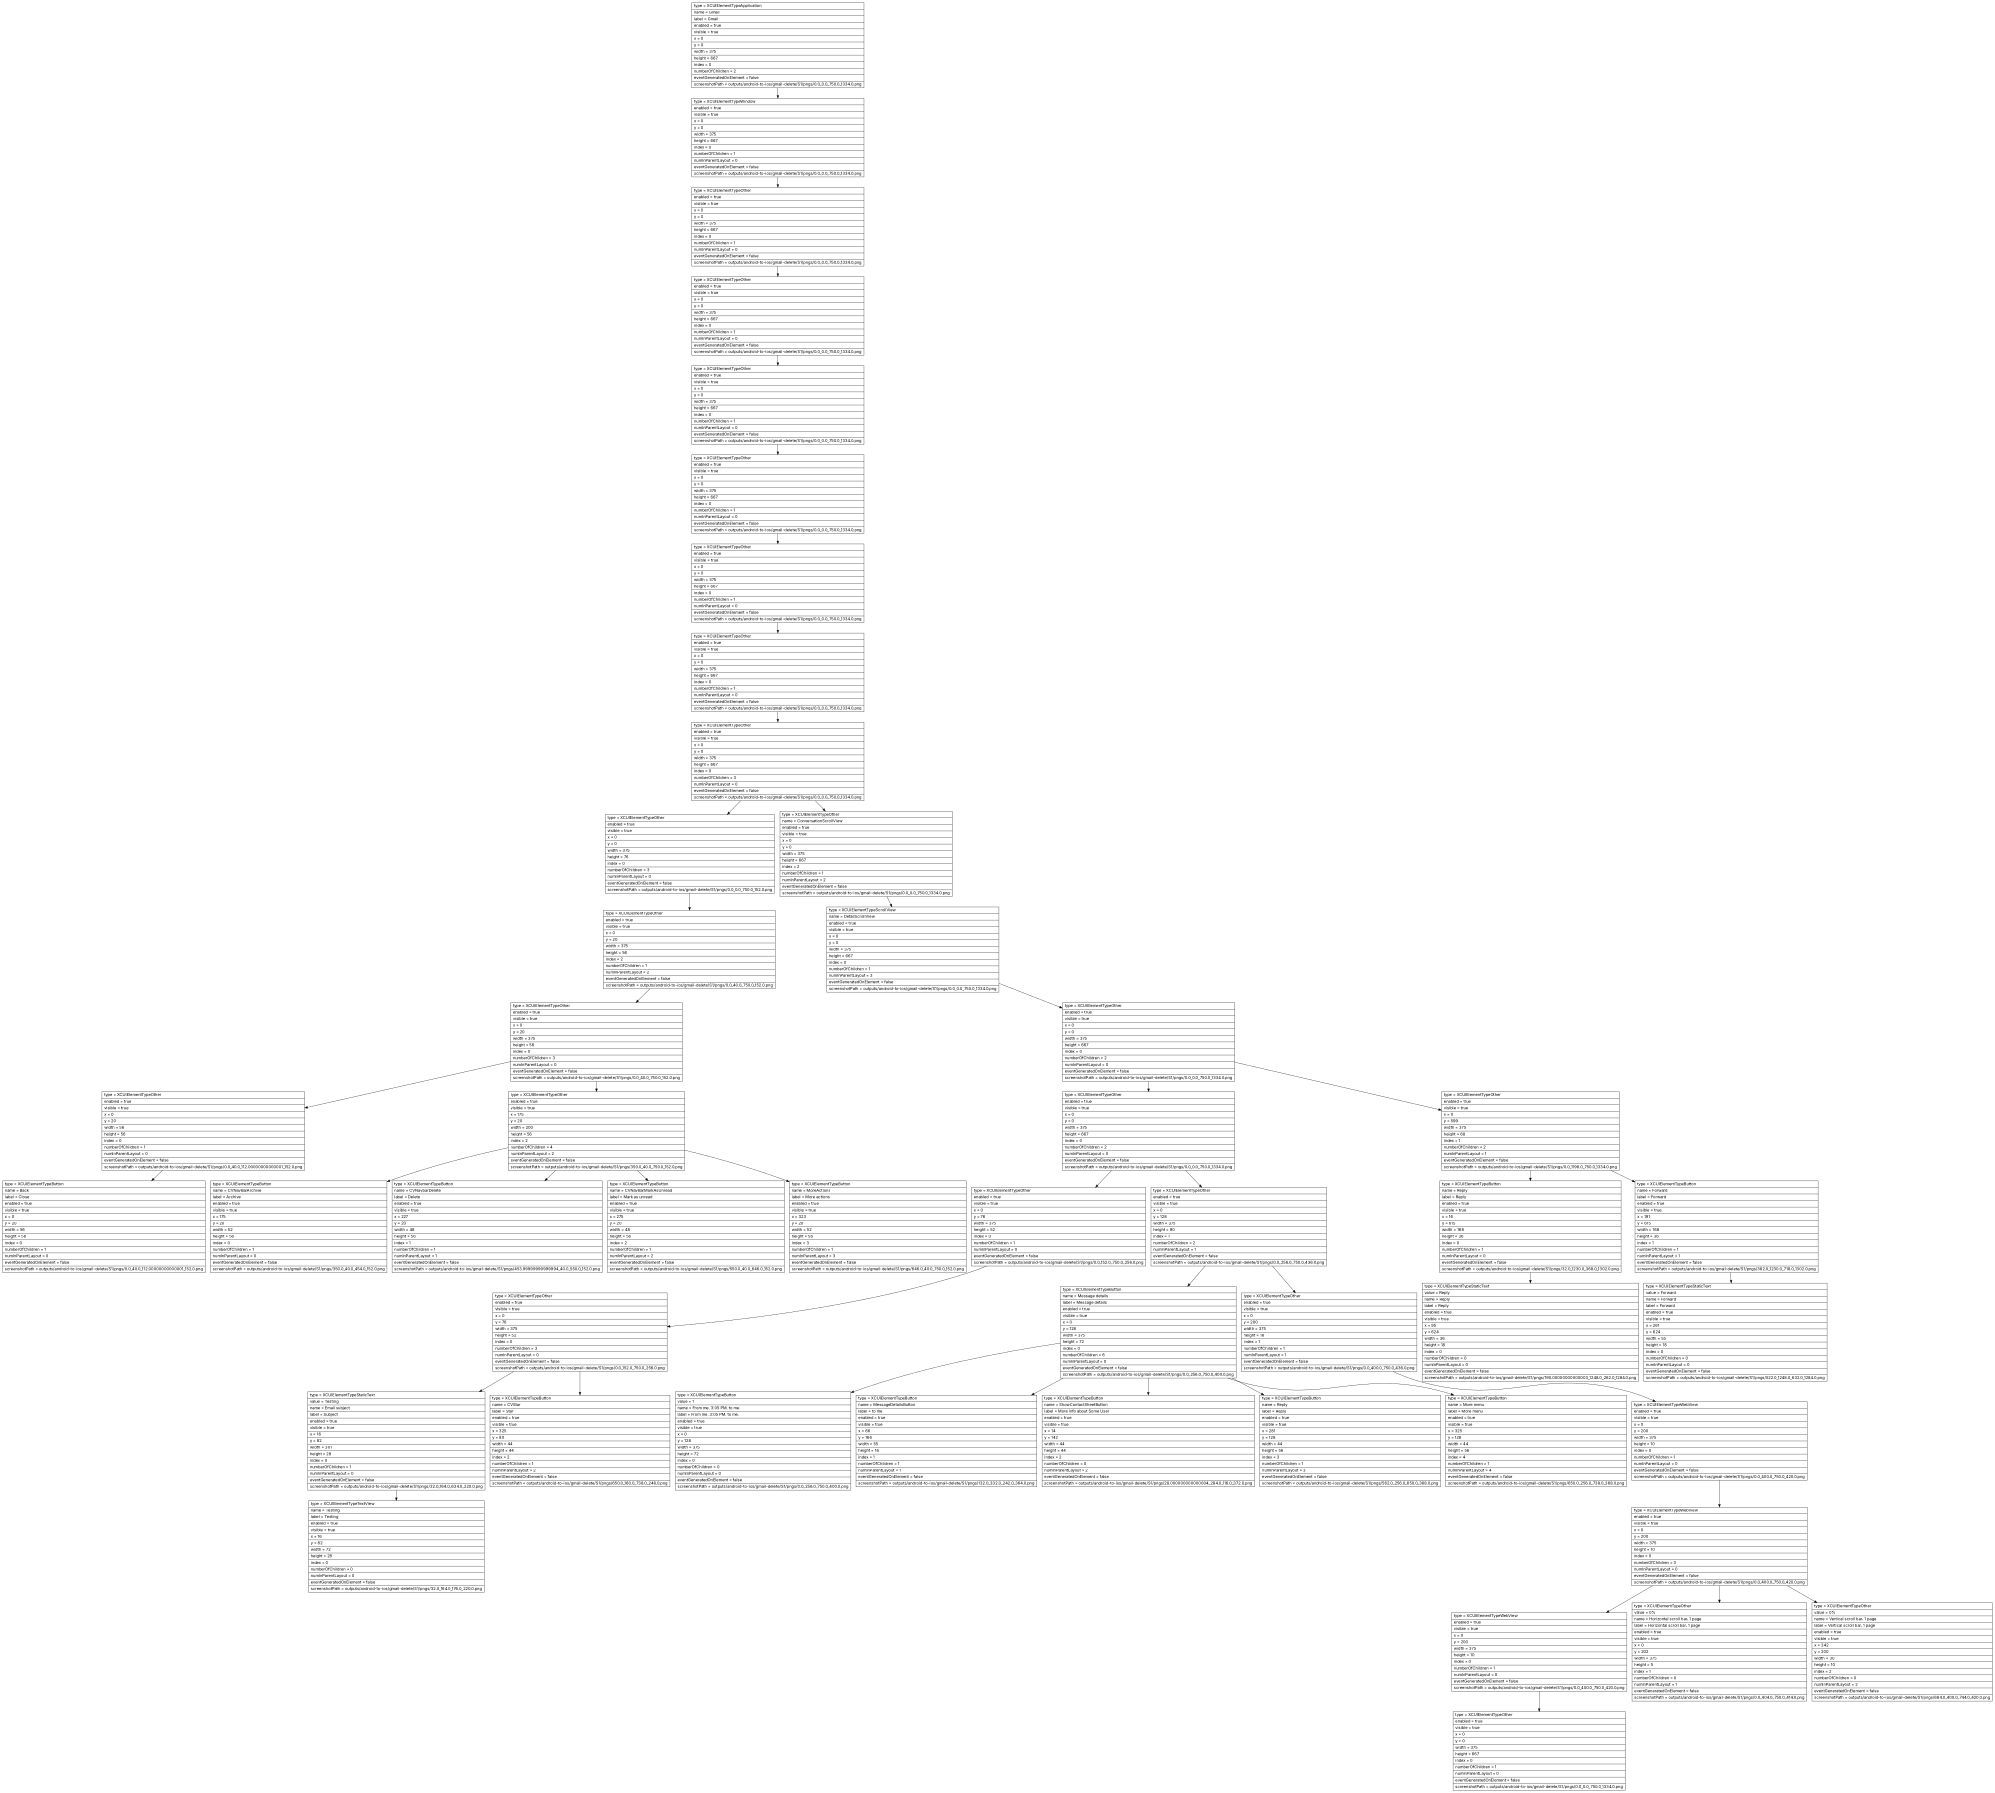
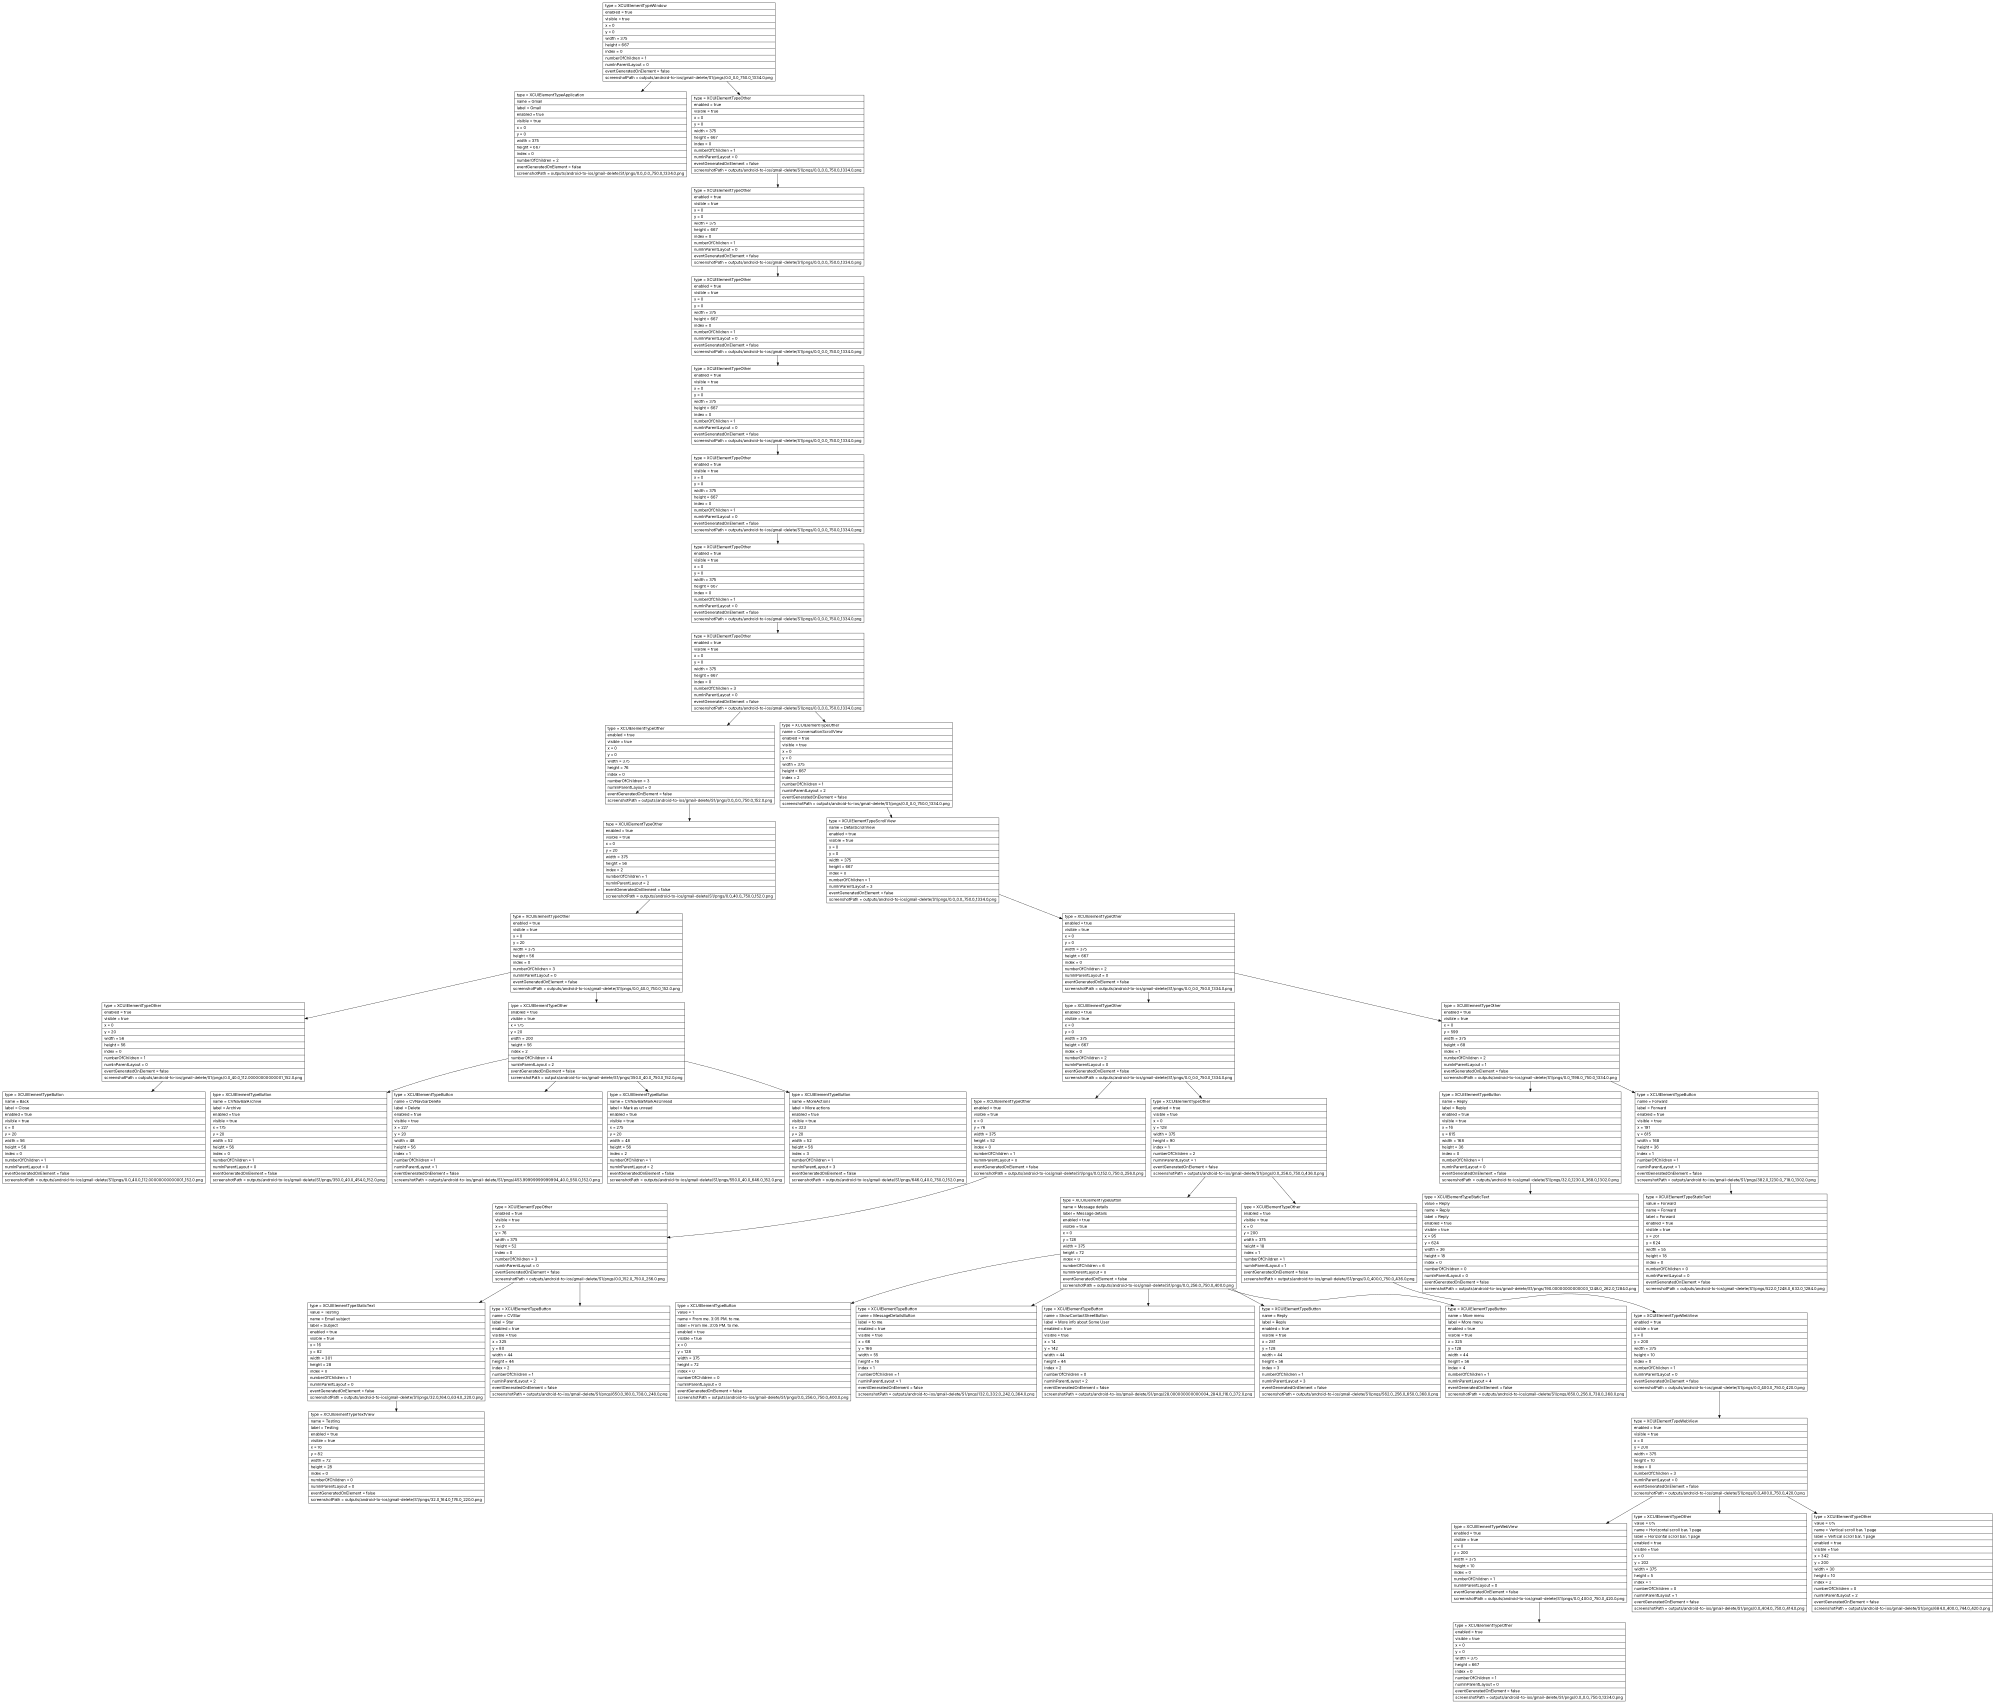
edge "type = XCUIElementTypeApplication" -> "type = XCUIElementTypeWindow": reversed
